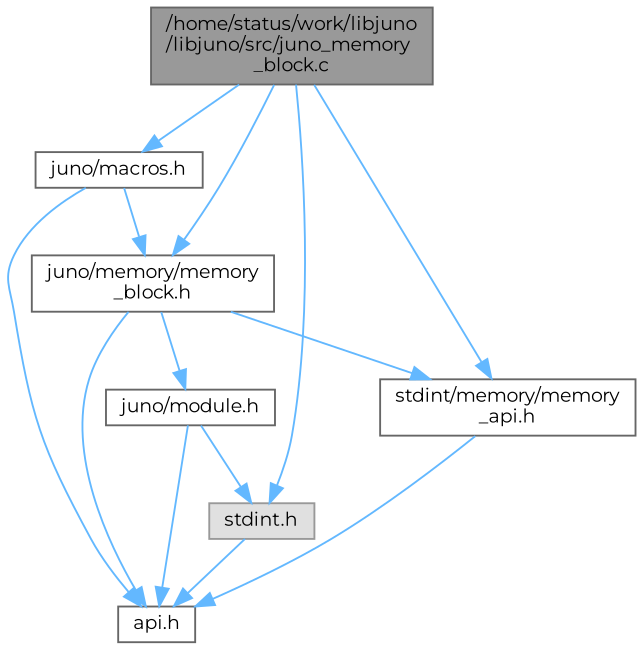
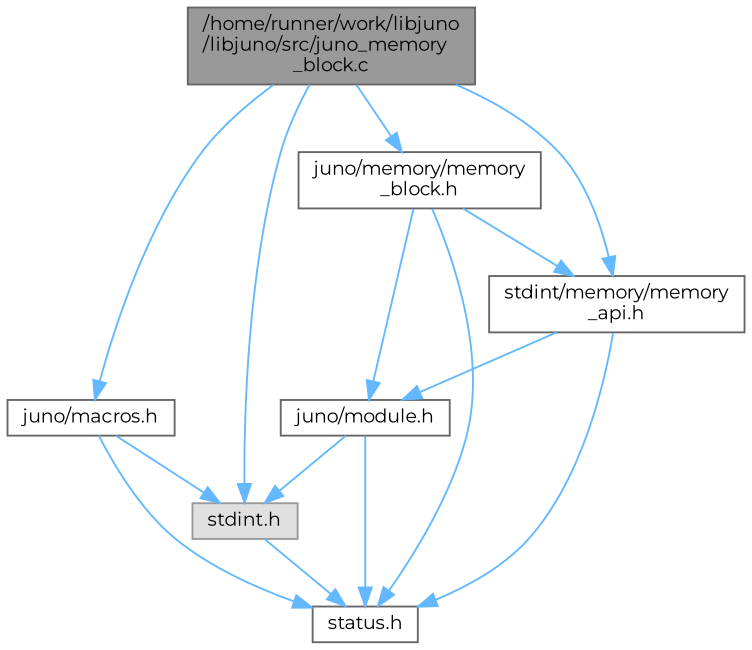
node "/home/status/work/libjuno /libjuno/src/juno_memory _block.c": label "/home/status/work/libjuno /libjuno/src/juno_memory _block.c" -> "/home/runner/work/libjuno /libjuno/src/juno_memory _block.c"
edge "juno/macros.h" -> "juno/memory/memory _block.h": now "juno/macros.h" -> "stdint.h"
edge "stdint/memory/memory _api.h" -> "juno/module.h": added
node "api.h": label "api.h" -> "status.h"
